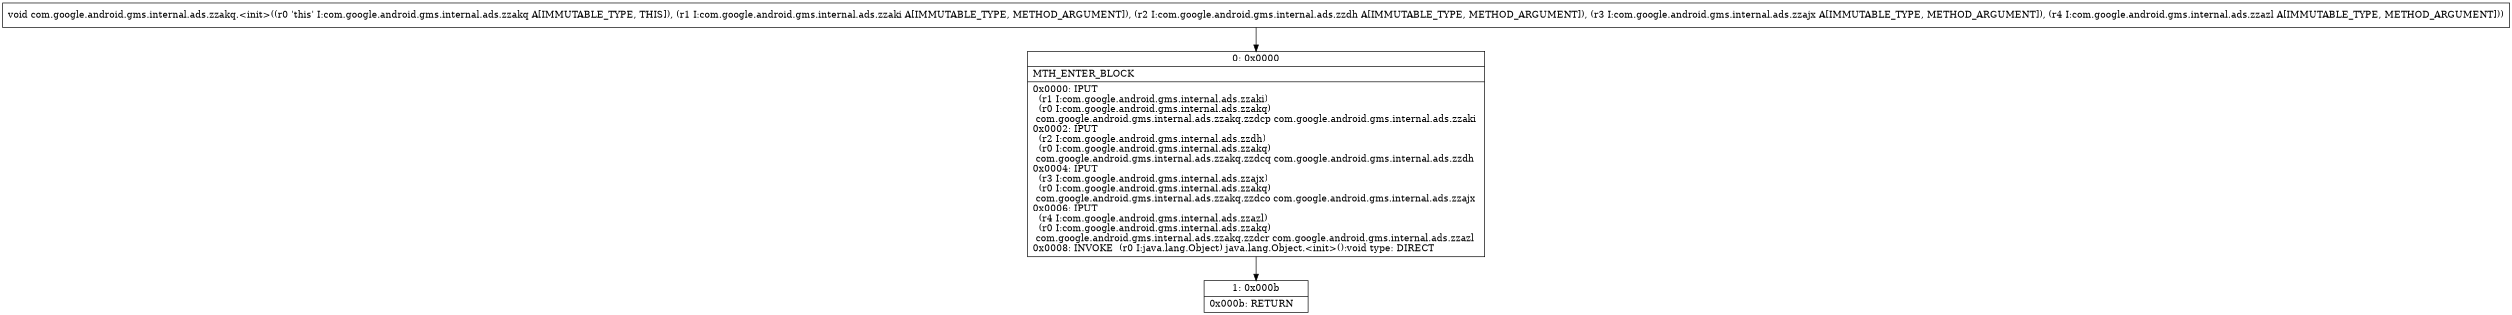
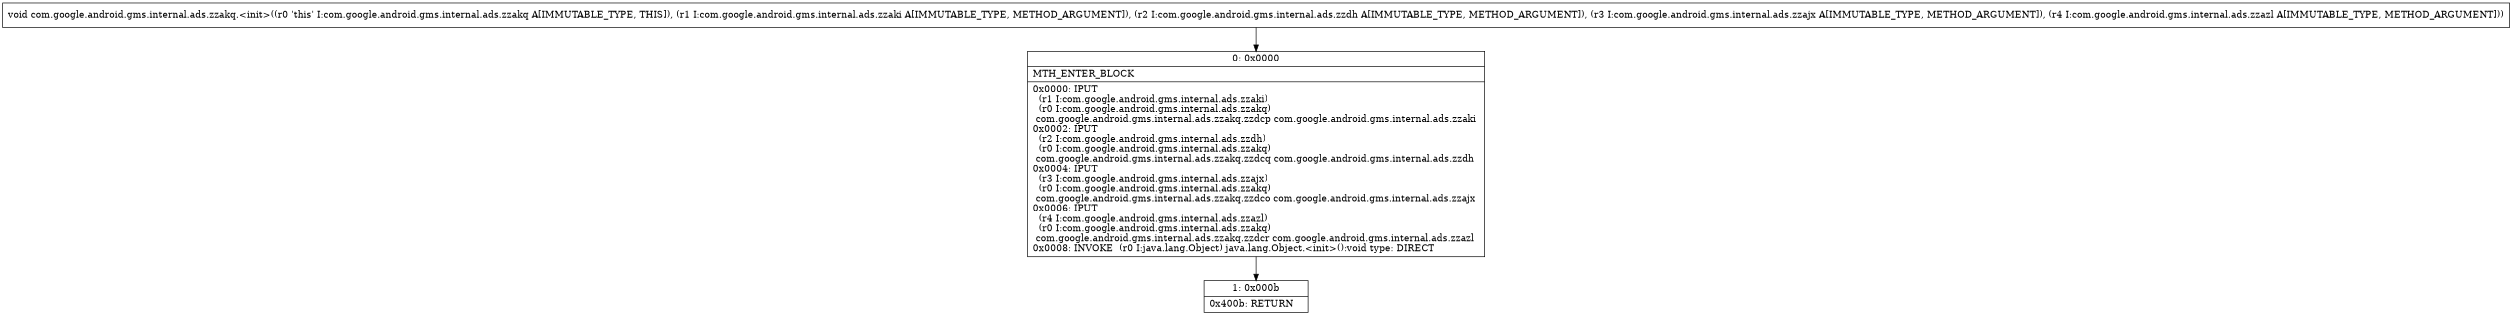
node "1: 0x000b": text "0x000b: RETURN" -> "0x400b: RETURN"
